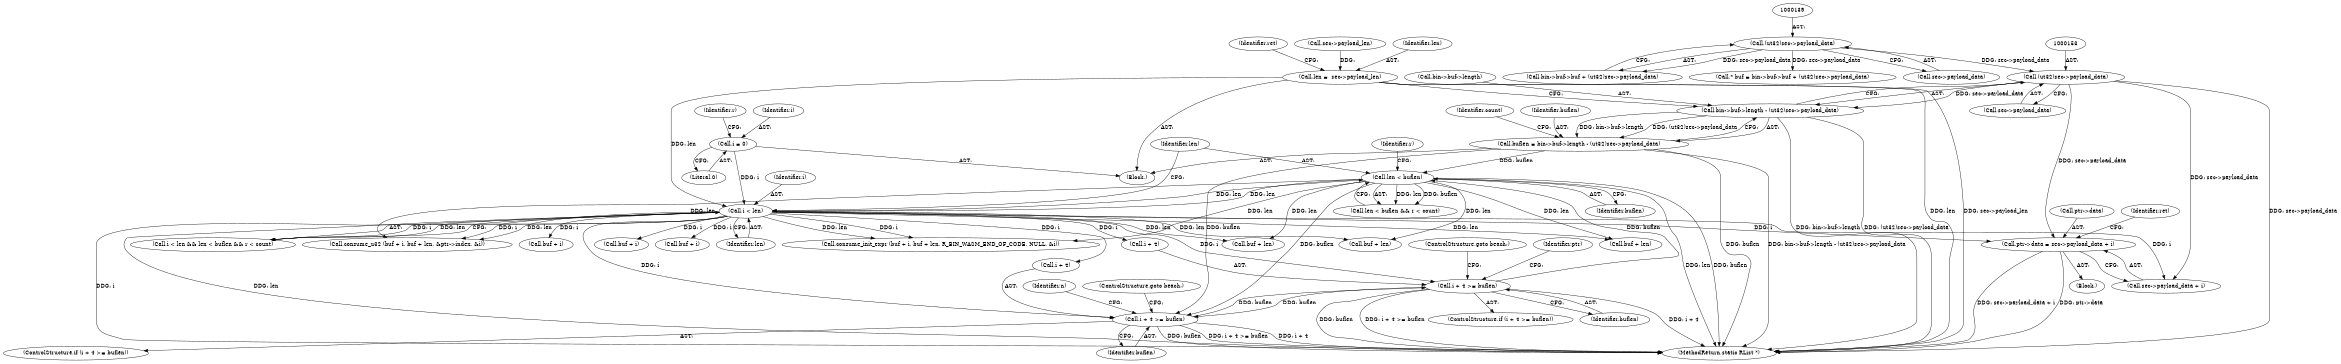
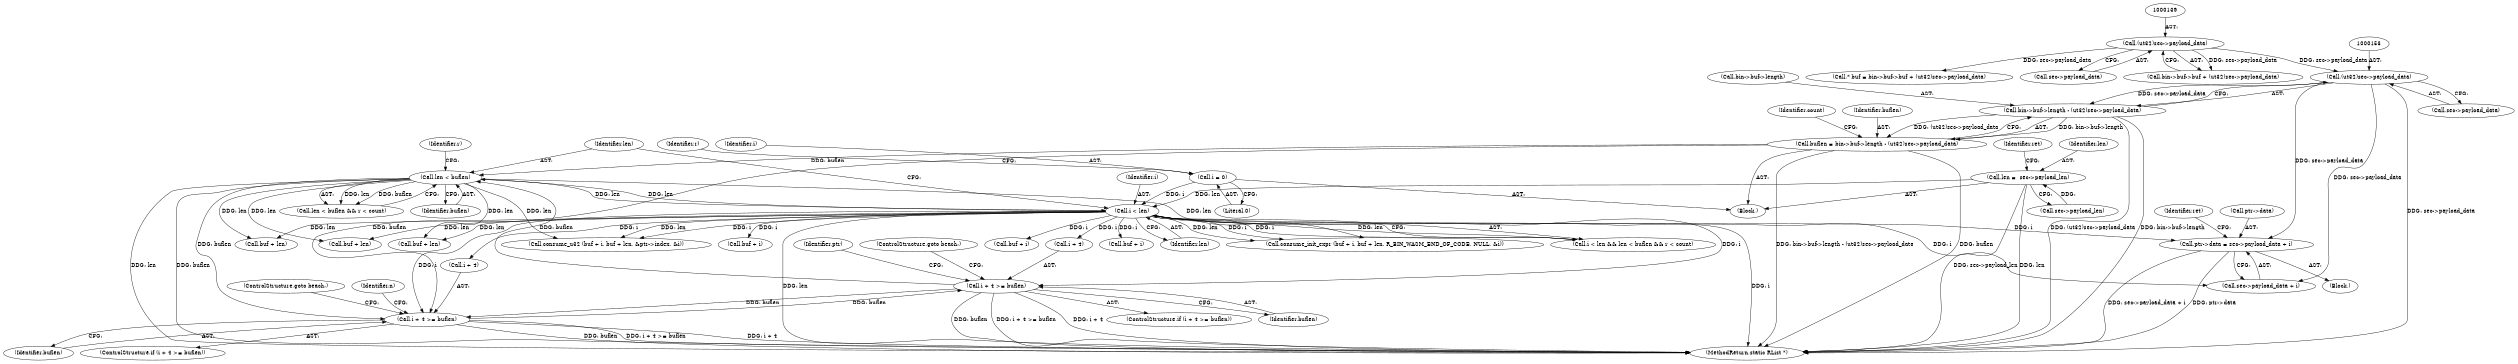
edge "(Call,len =  sec->payload_len)" -> "(Call,bin->buf->length - (ut32)sec->payload_data)": now "(Call,len =  sec->payload_len)" -> "(Call,sec->payload_len)"
